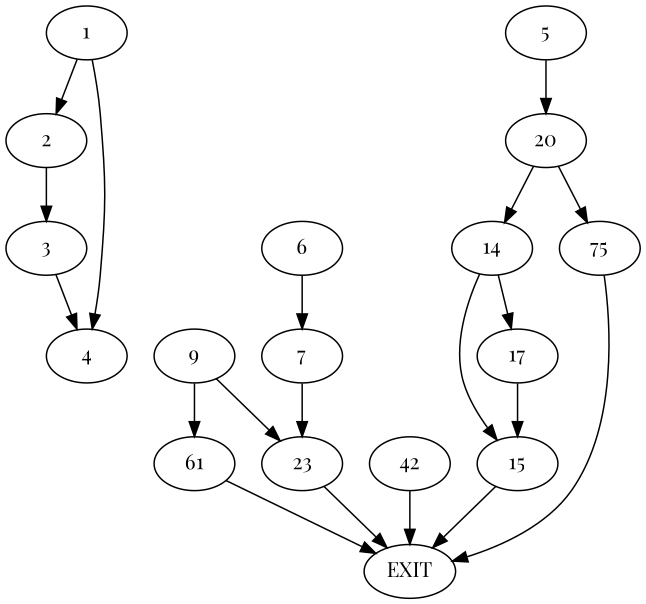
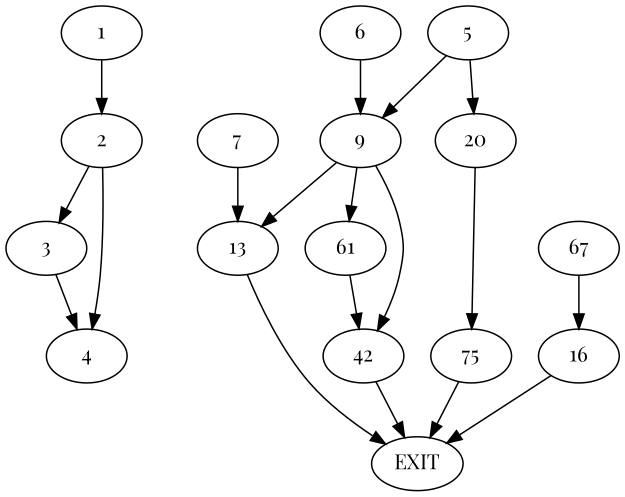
edge "5" -> "9": added
edge "1" -> "4": now "2" -> "4"
edge "9" -> "42": added
node "14": removed
edge "6" -> "7": now "6" -> "9"
node "17": label "17" -> "67"
node "23": label "23" -> "13"
node "15": label "15" -> "16"
edge "61" -> "EXIT": now "61" -> "42"
